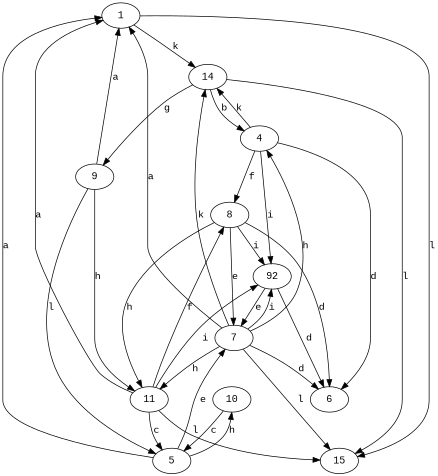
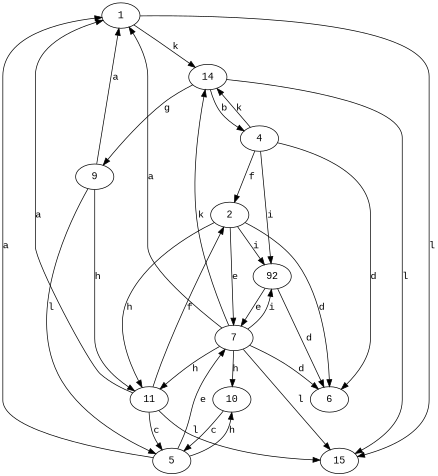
node "8": label "8" -> "2"
edge "7" -> "4": now "7" -> "10"
edge "11" -> "92": removed, label "i"
